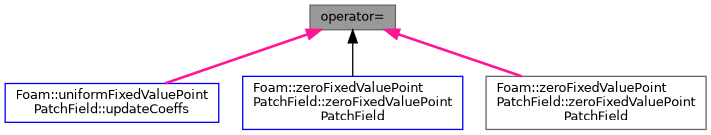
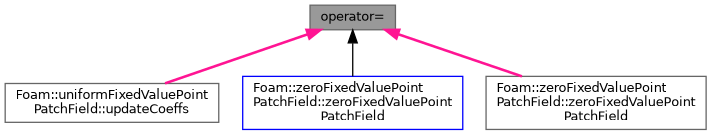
node "Foam::uniformFixedValuePoint PatchField::updateCoeffs": color blue -> gray40
